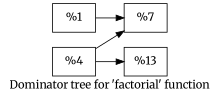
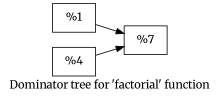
node "%13": removed
